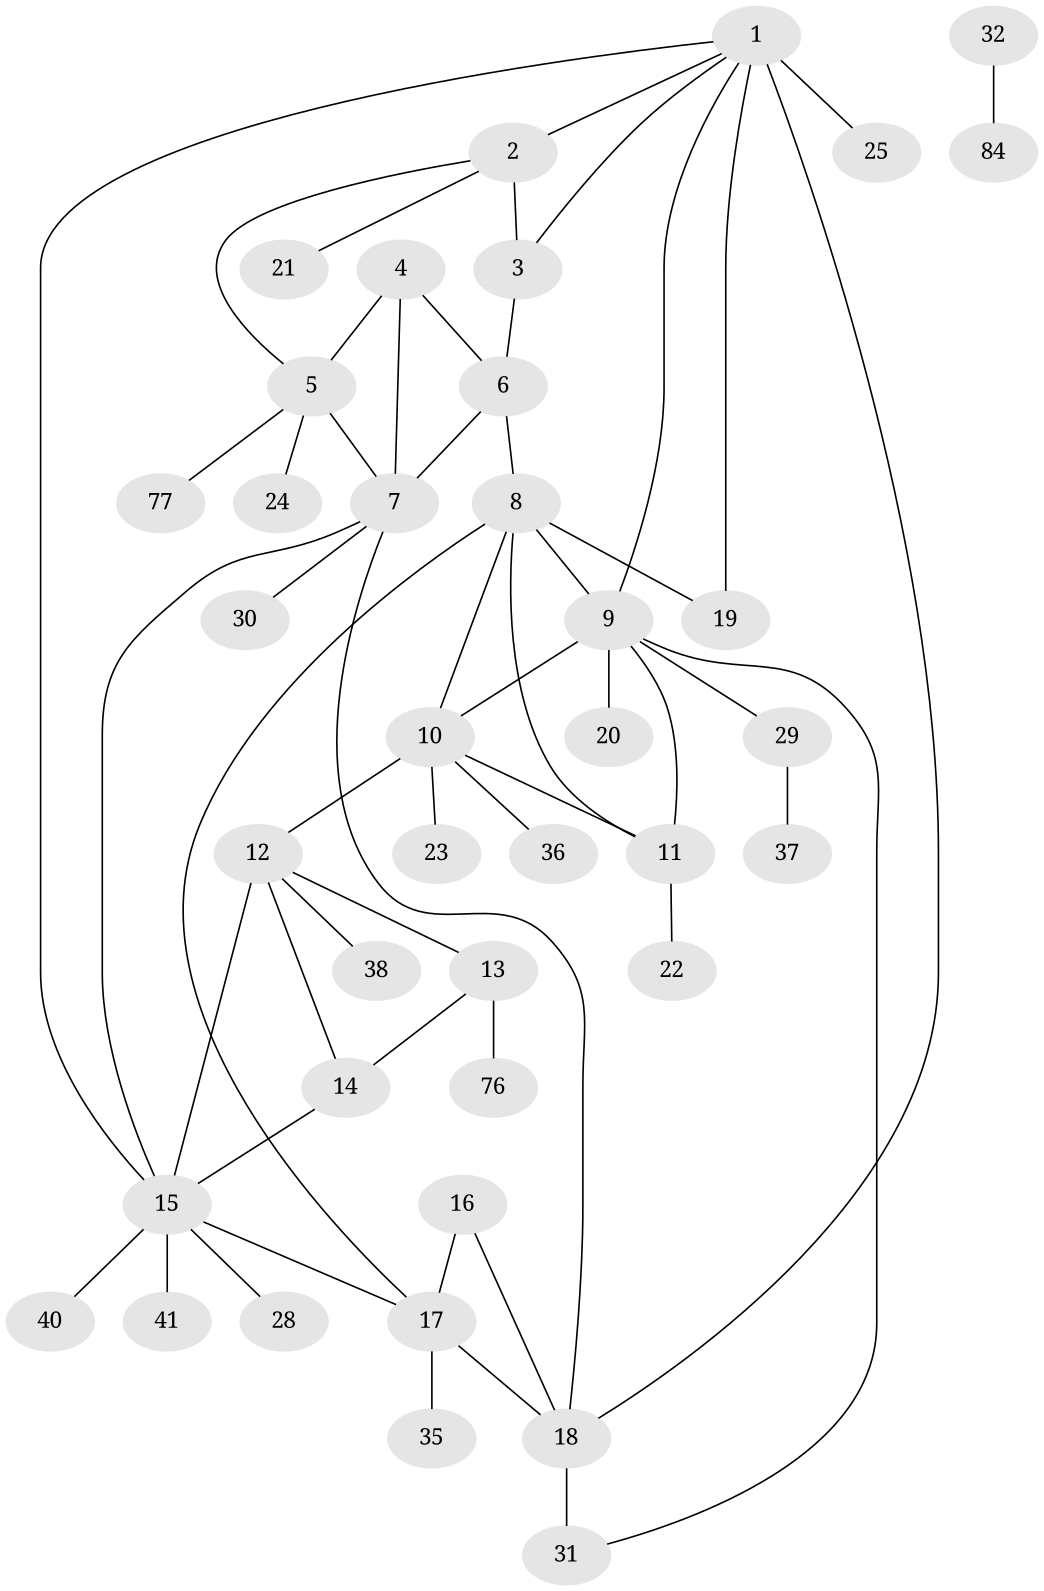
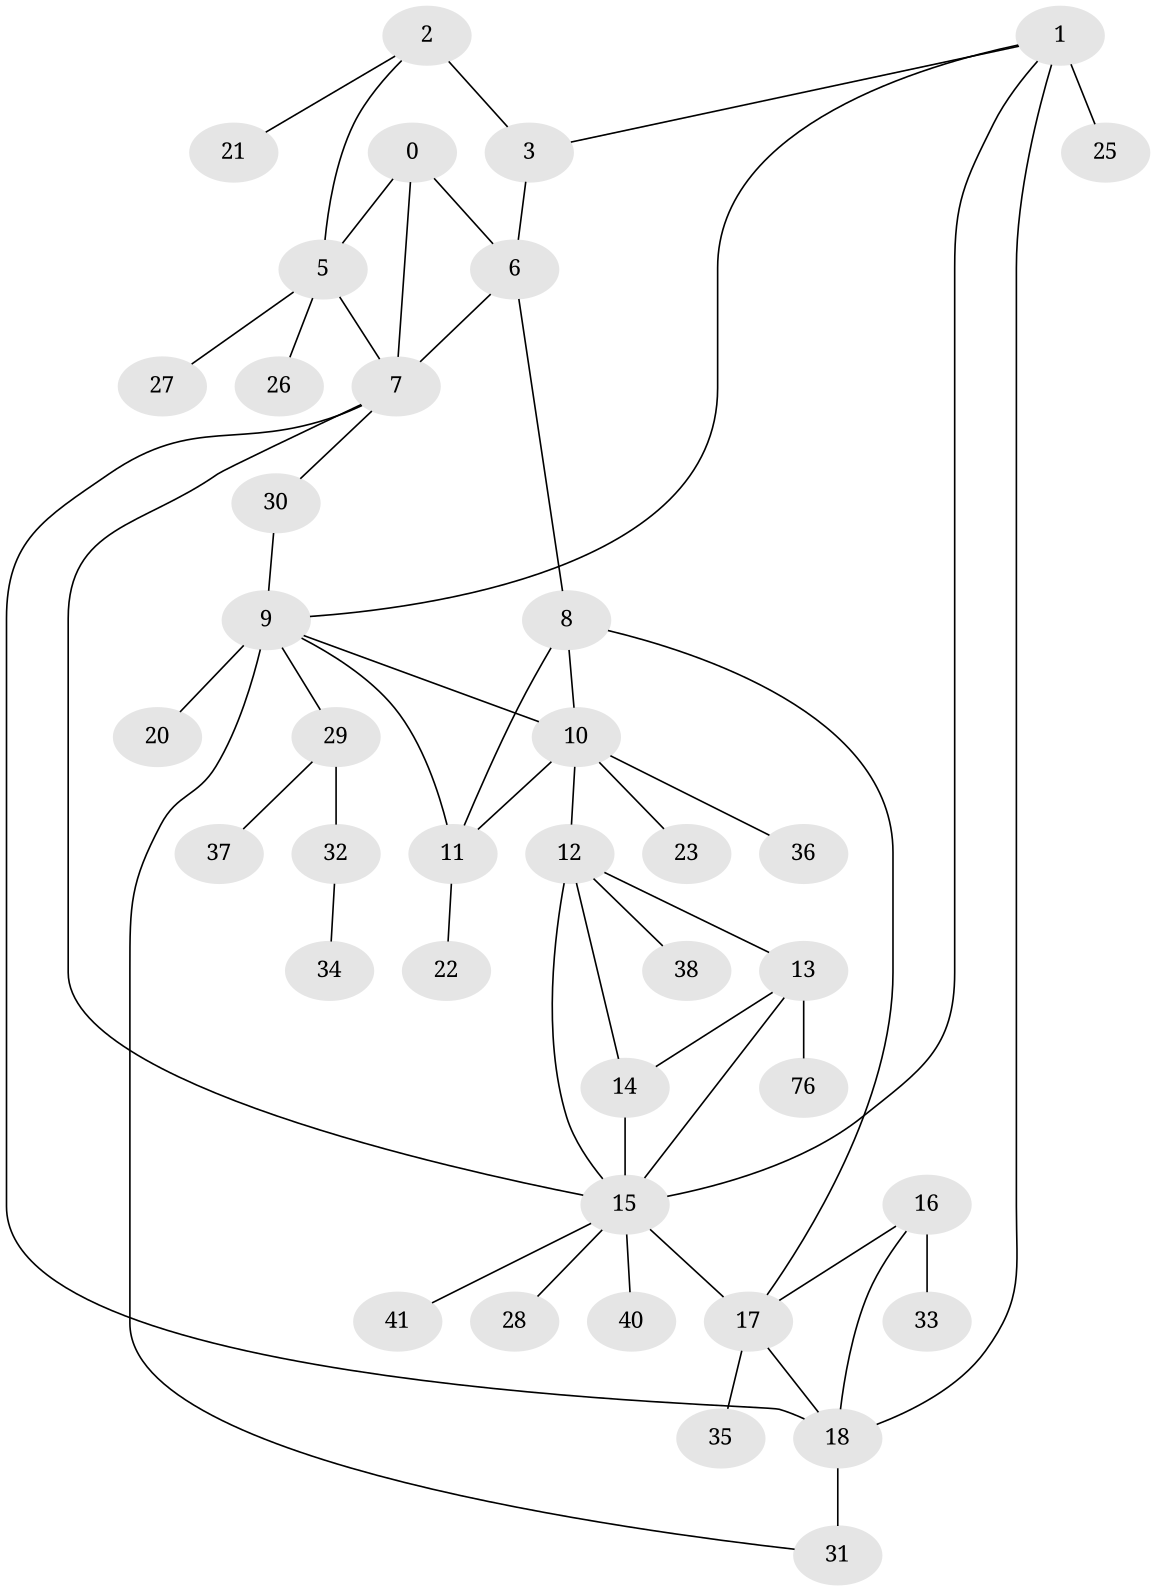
edge "1" -- "2": removed
node "84": label "84" -> "34"
node "4": label "4" -> "0"
node "77": label "77" -> "27"
node "24": label "24" -> "26"
edge "8" -- "9": now "30" -- "9"
node "19": removed
edge "29" -- "32": added
edge "13" -- "15": added
node "33": added
